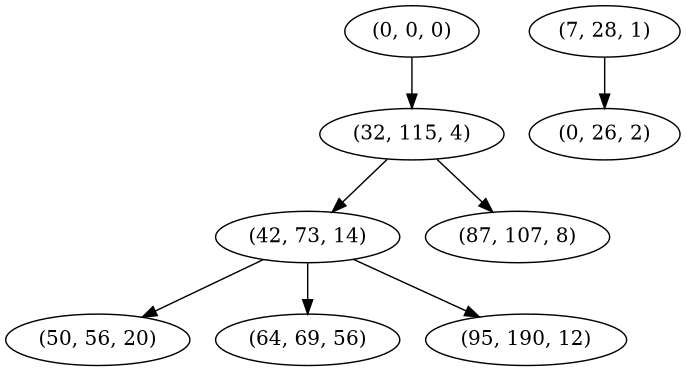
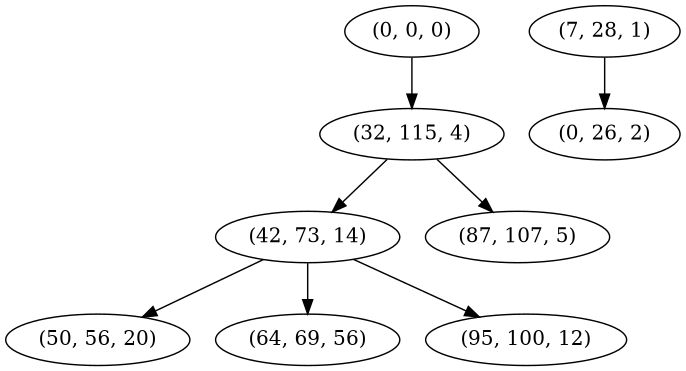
node "(87, 107, 8)": label "(87, 107, 8)" -> "(87, 107, 5)"
node "(95, 190, 12)": label "(95, 190, 12)" -> "(95, 100, 12)"
